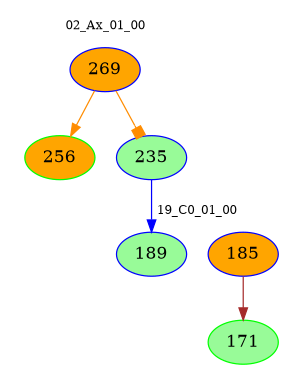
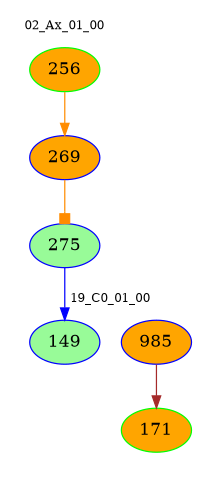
edge "269" -> "256": reversed
node "235": label "235" -> "275"
node "189": label "189" -> "149"
node "185": label "185" -> "985"
node "171": fillcolor palegreen -> orange
